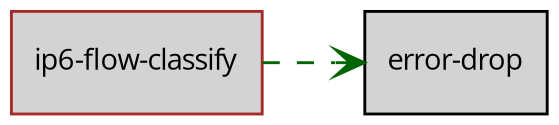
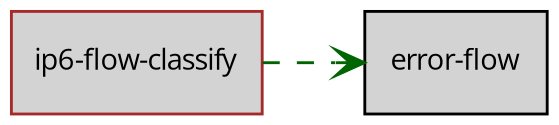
node "error-drop": label "error-drop" -> "error-flow"
